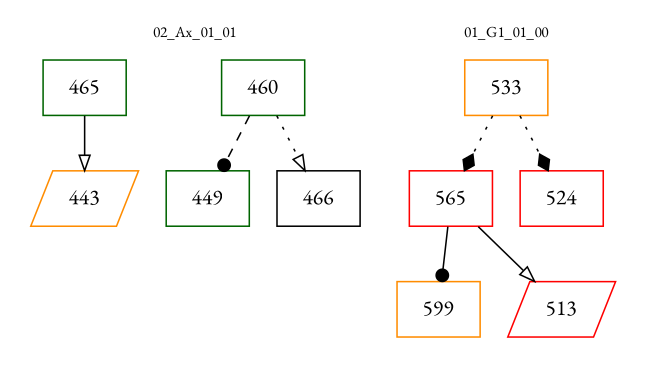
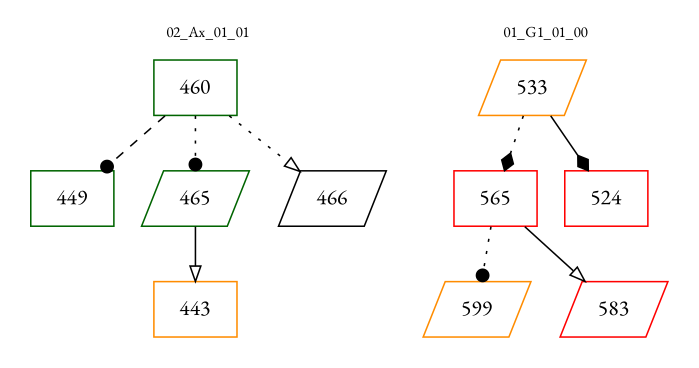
node "465": shape box -> parallelogram
node "533": shape box -> parallelogram
edge "533" -> "524": style dotted -> solid
edge "460" -> "465": added
node "443": shape parallelogram -> box
node "466": shape box -> parallelogram
edge "565" -> "599": style solid -> dotted
node "599": shape box -> parallelogram
node "513": label "513" -> "583"
